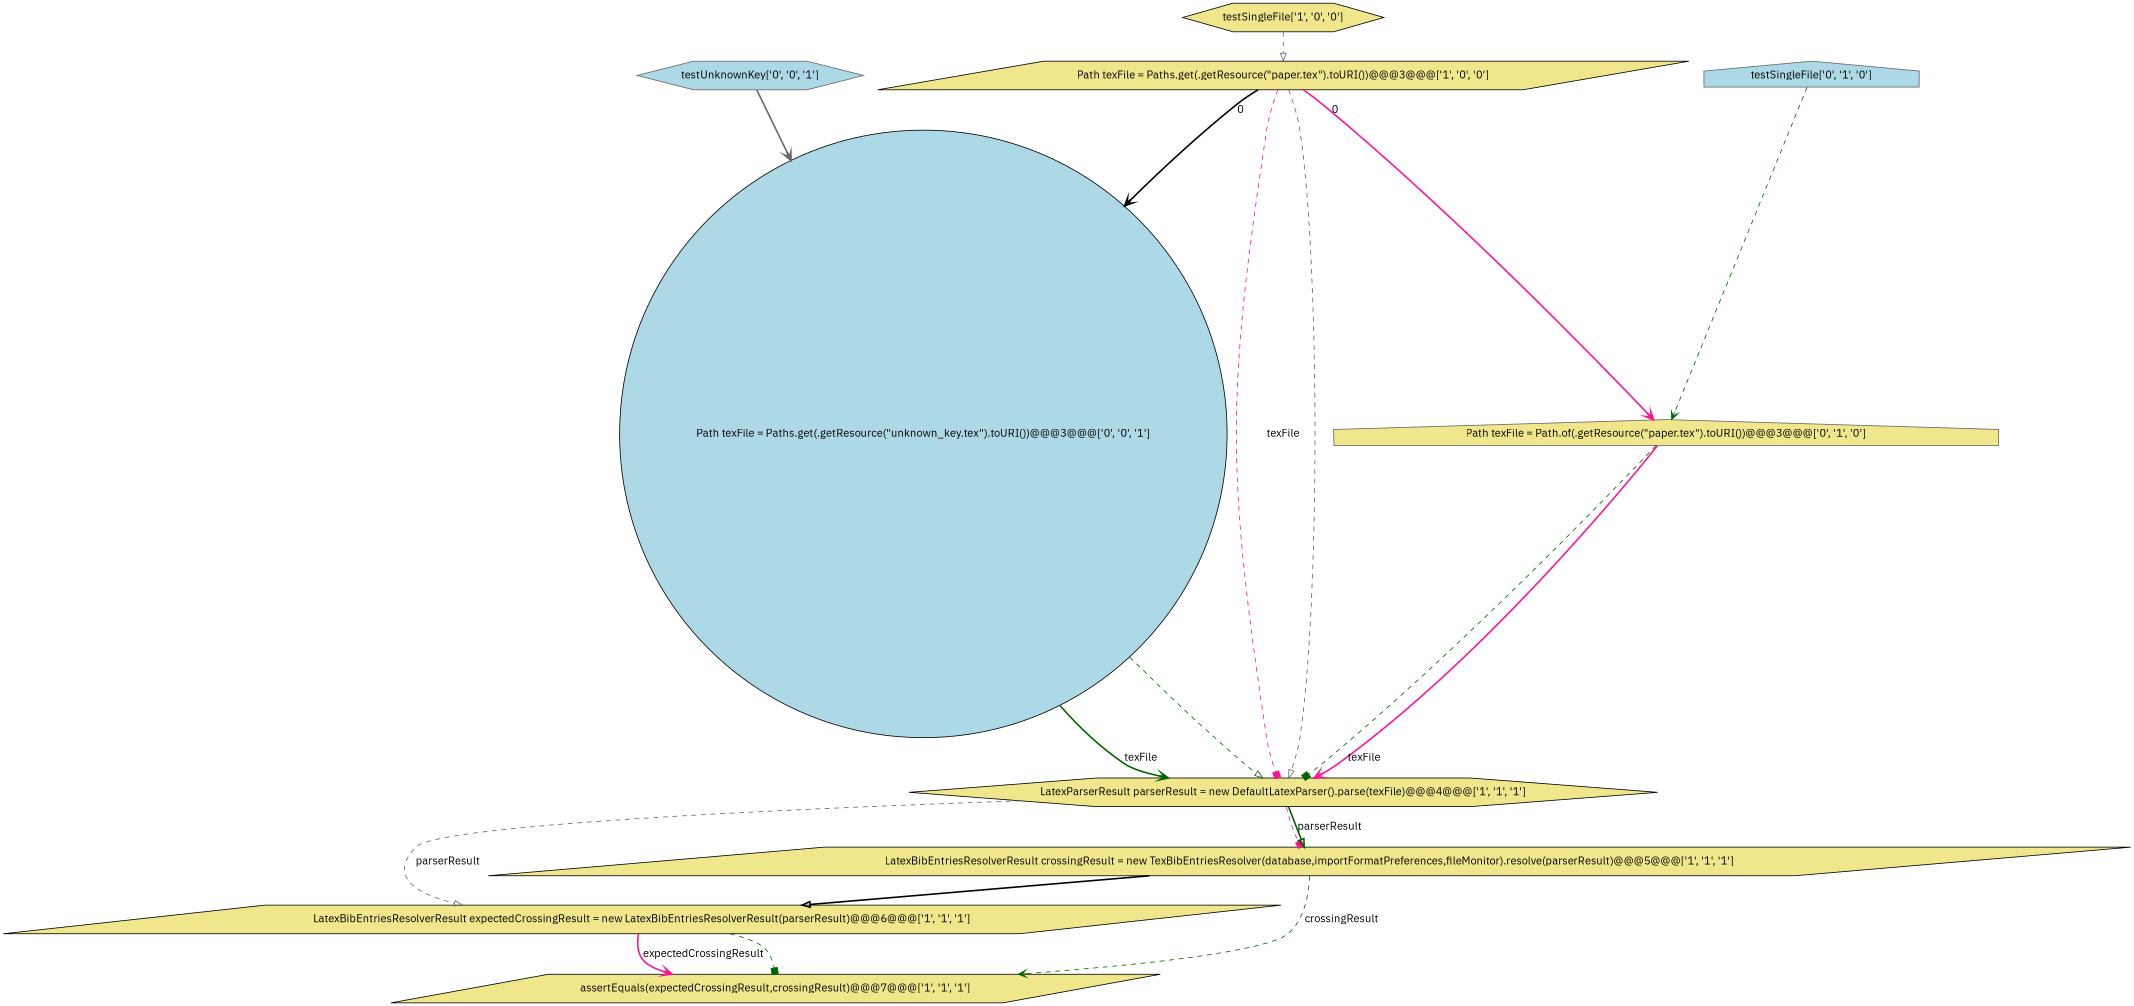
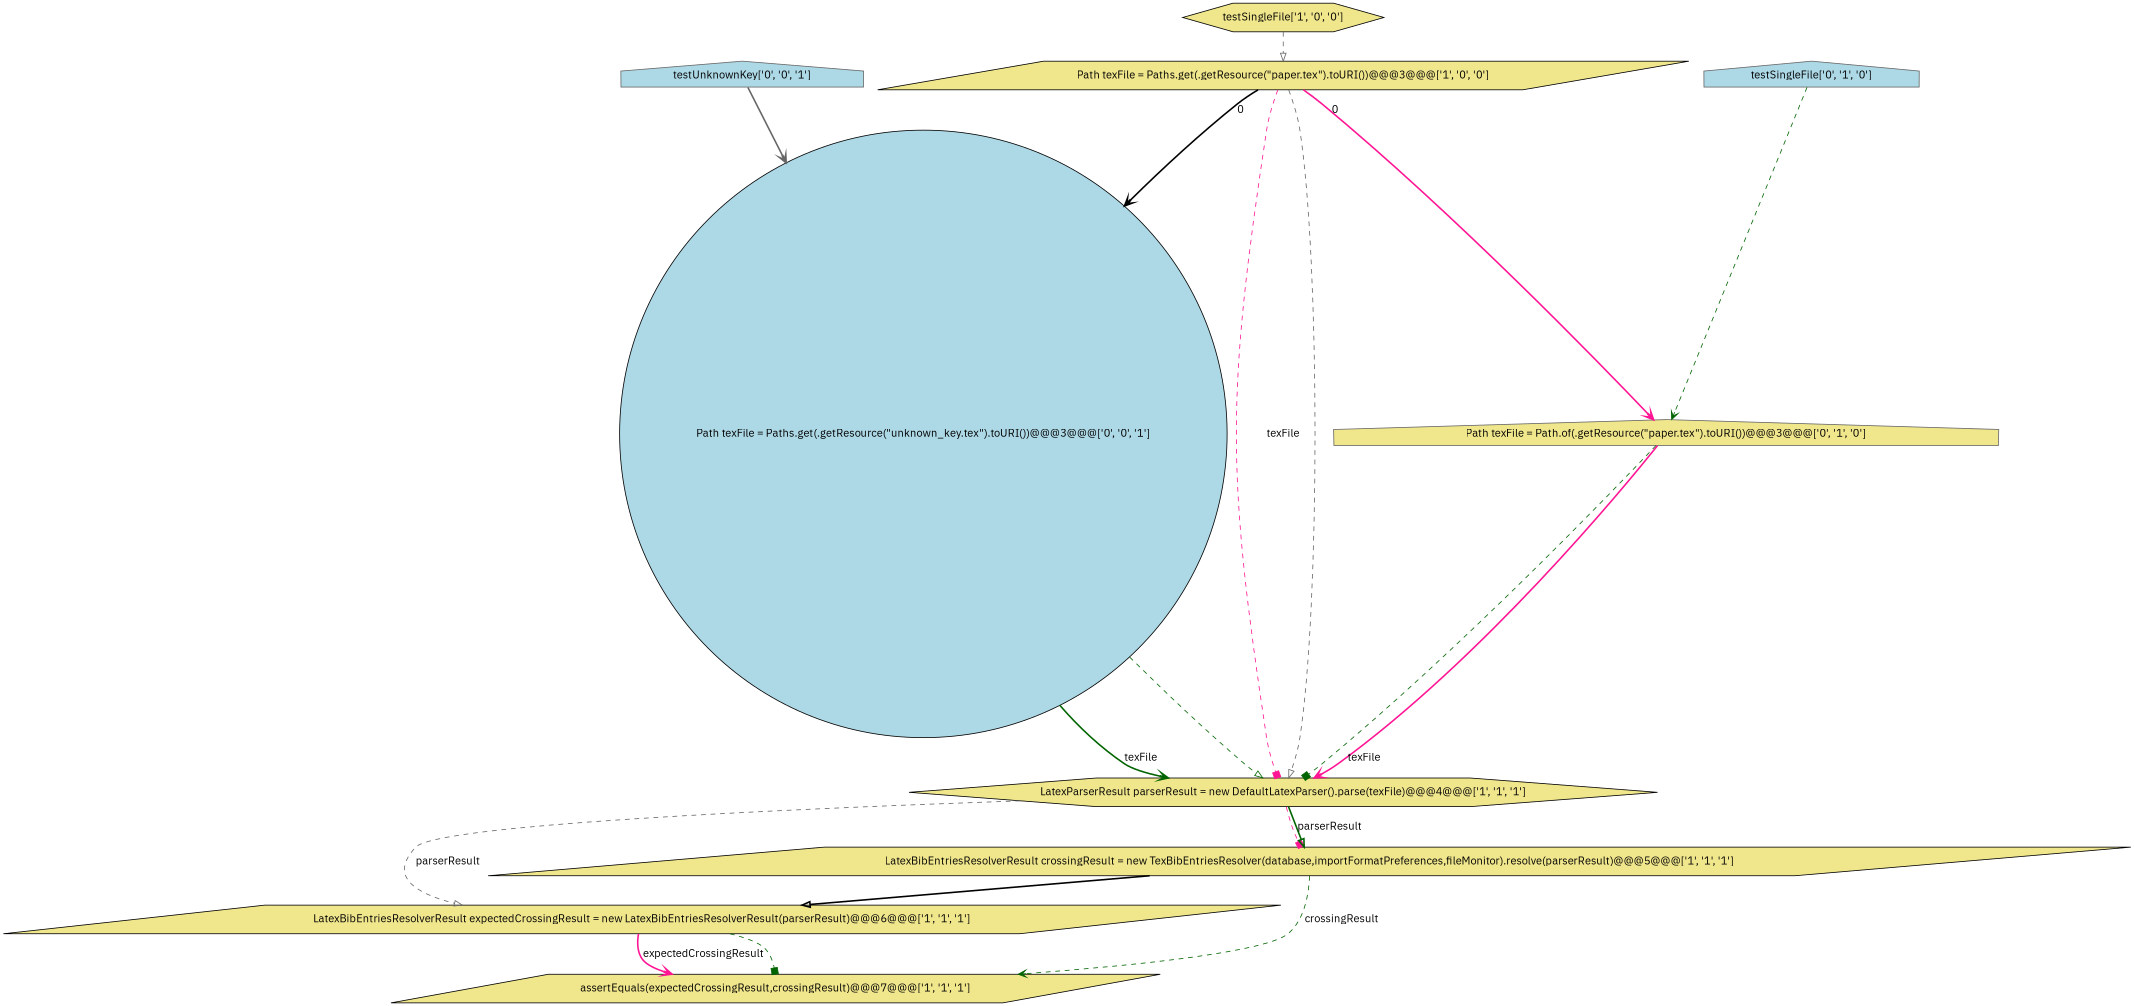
node "testUnknownKey['0', '0', '1']": shape hexagon -> house
